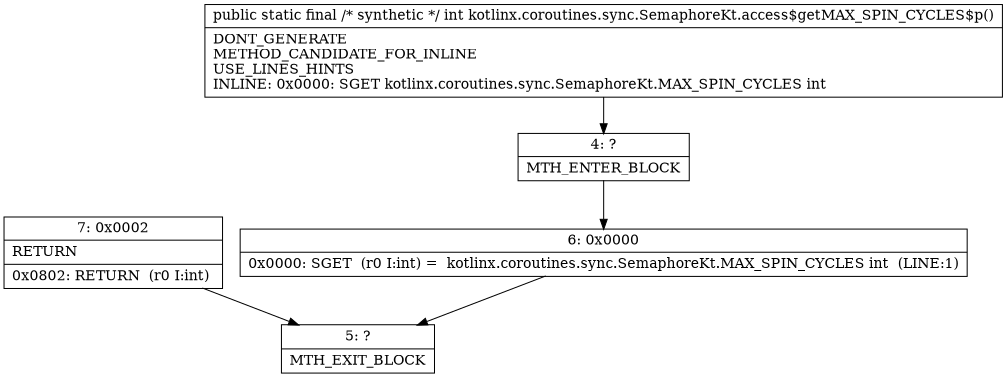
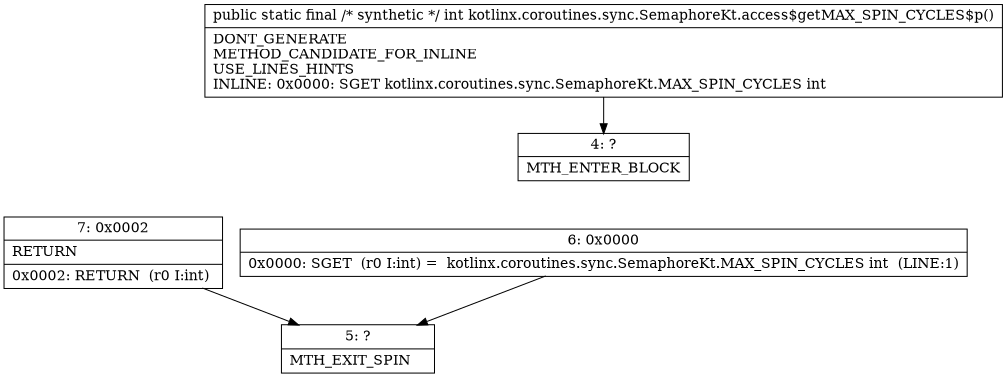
edge "4: ?" -> "6: 0x0000": removed
node "7: 0x0002": text "0x0802: RETURN  (r0 I:int)" -> "0x0002: RETURN  (r0 I:int)"
node "5: ?": text "MTH_EXIT_BLOCK" -> "MTH_EXIT_SPIN"
